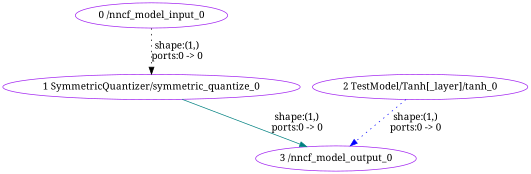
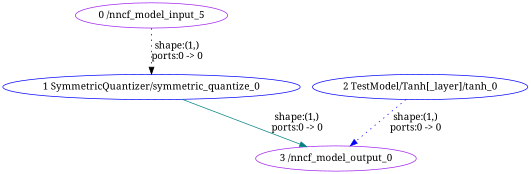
node "0 /nncf_model_input_0": label "0 /nncf_model_input_0" -> "0 /nncf_model_input_5"
node "1 SymmetricQuantizer/symmetric_quantize_0": color purple -> blue
node "2 TestModel/Tanh[_layer]/tanh_0": color purple -> blue
